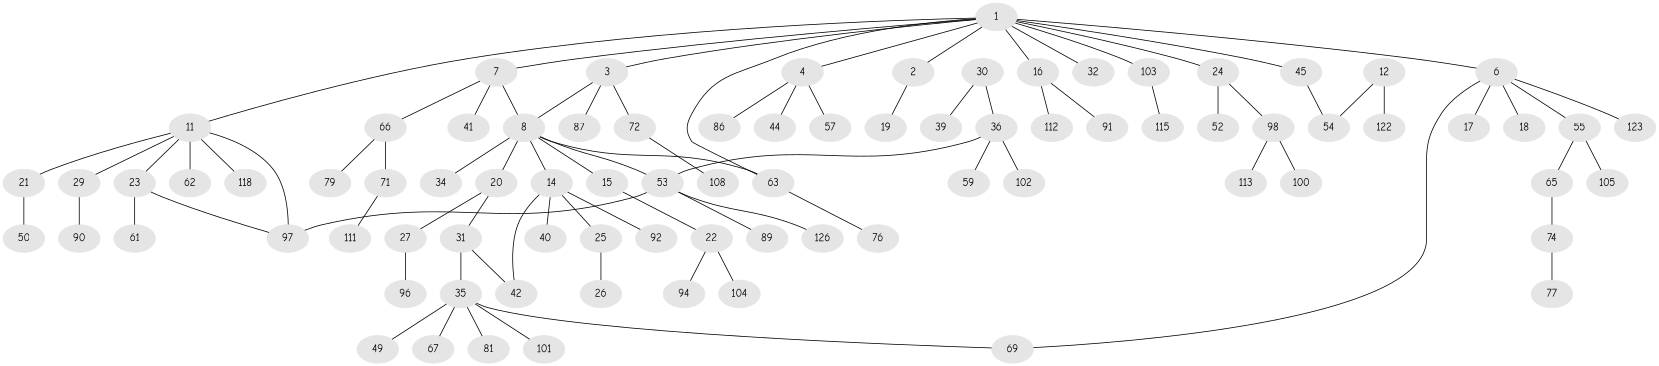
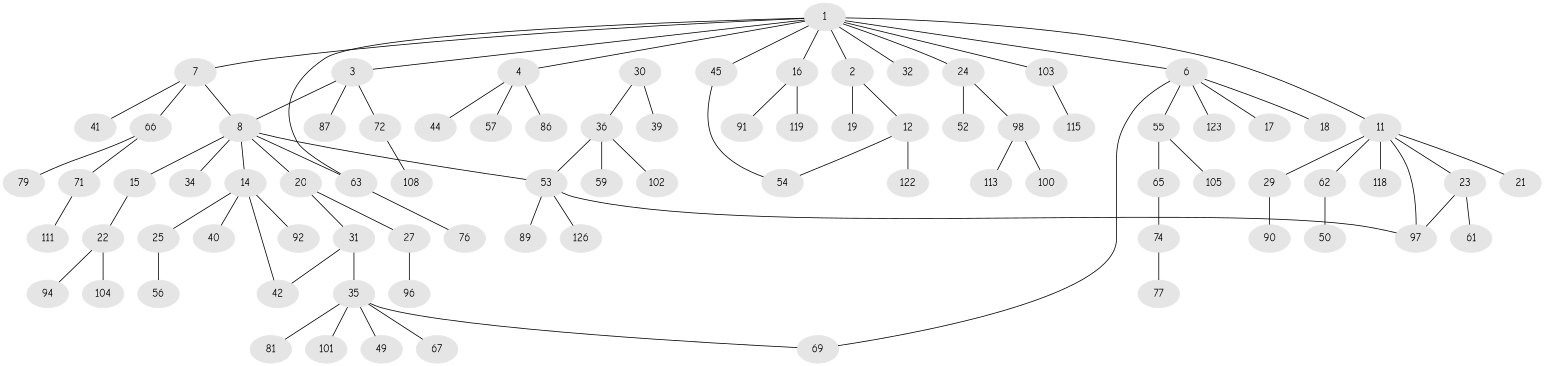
edge "2" -- "12": added
node "112": label "112" -> "119"
edge "21" -- "50": now "62" -- "50"
node "26": label "26" -> "56"
